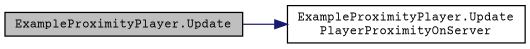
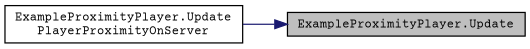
edge "ExampleProximityPlayer.Update" -> "ExampleProximityPlayer.Update PlayerProximityOnServer": reversed
